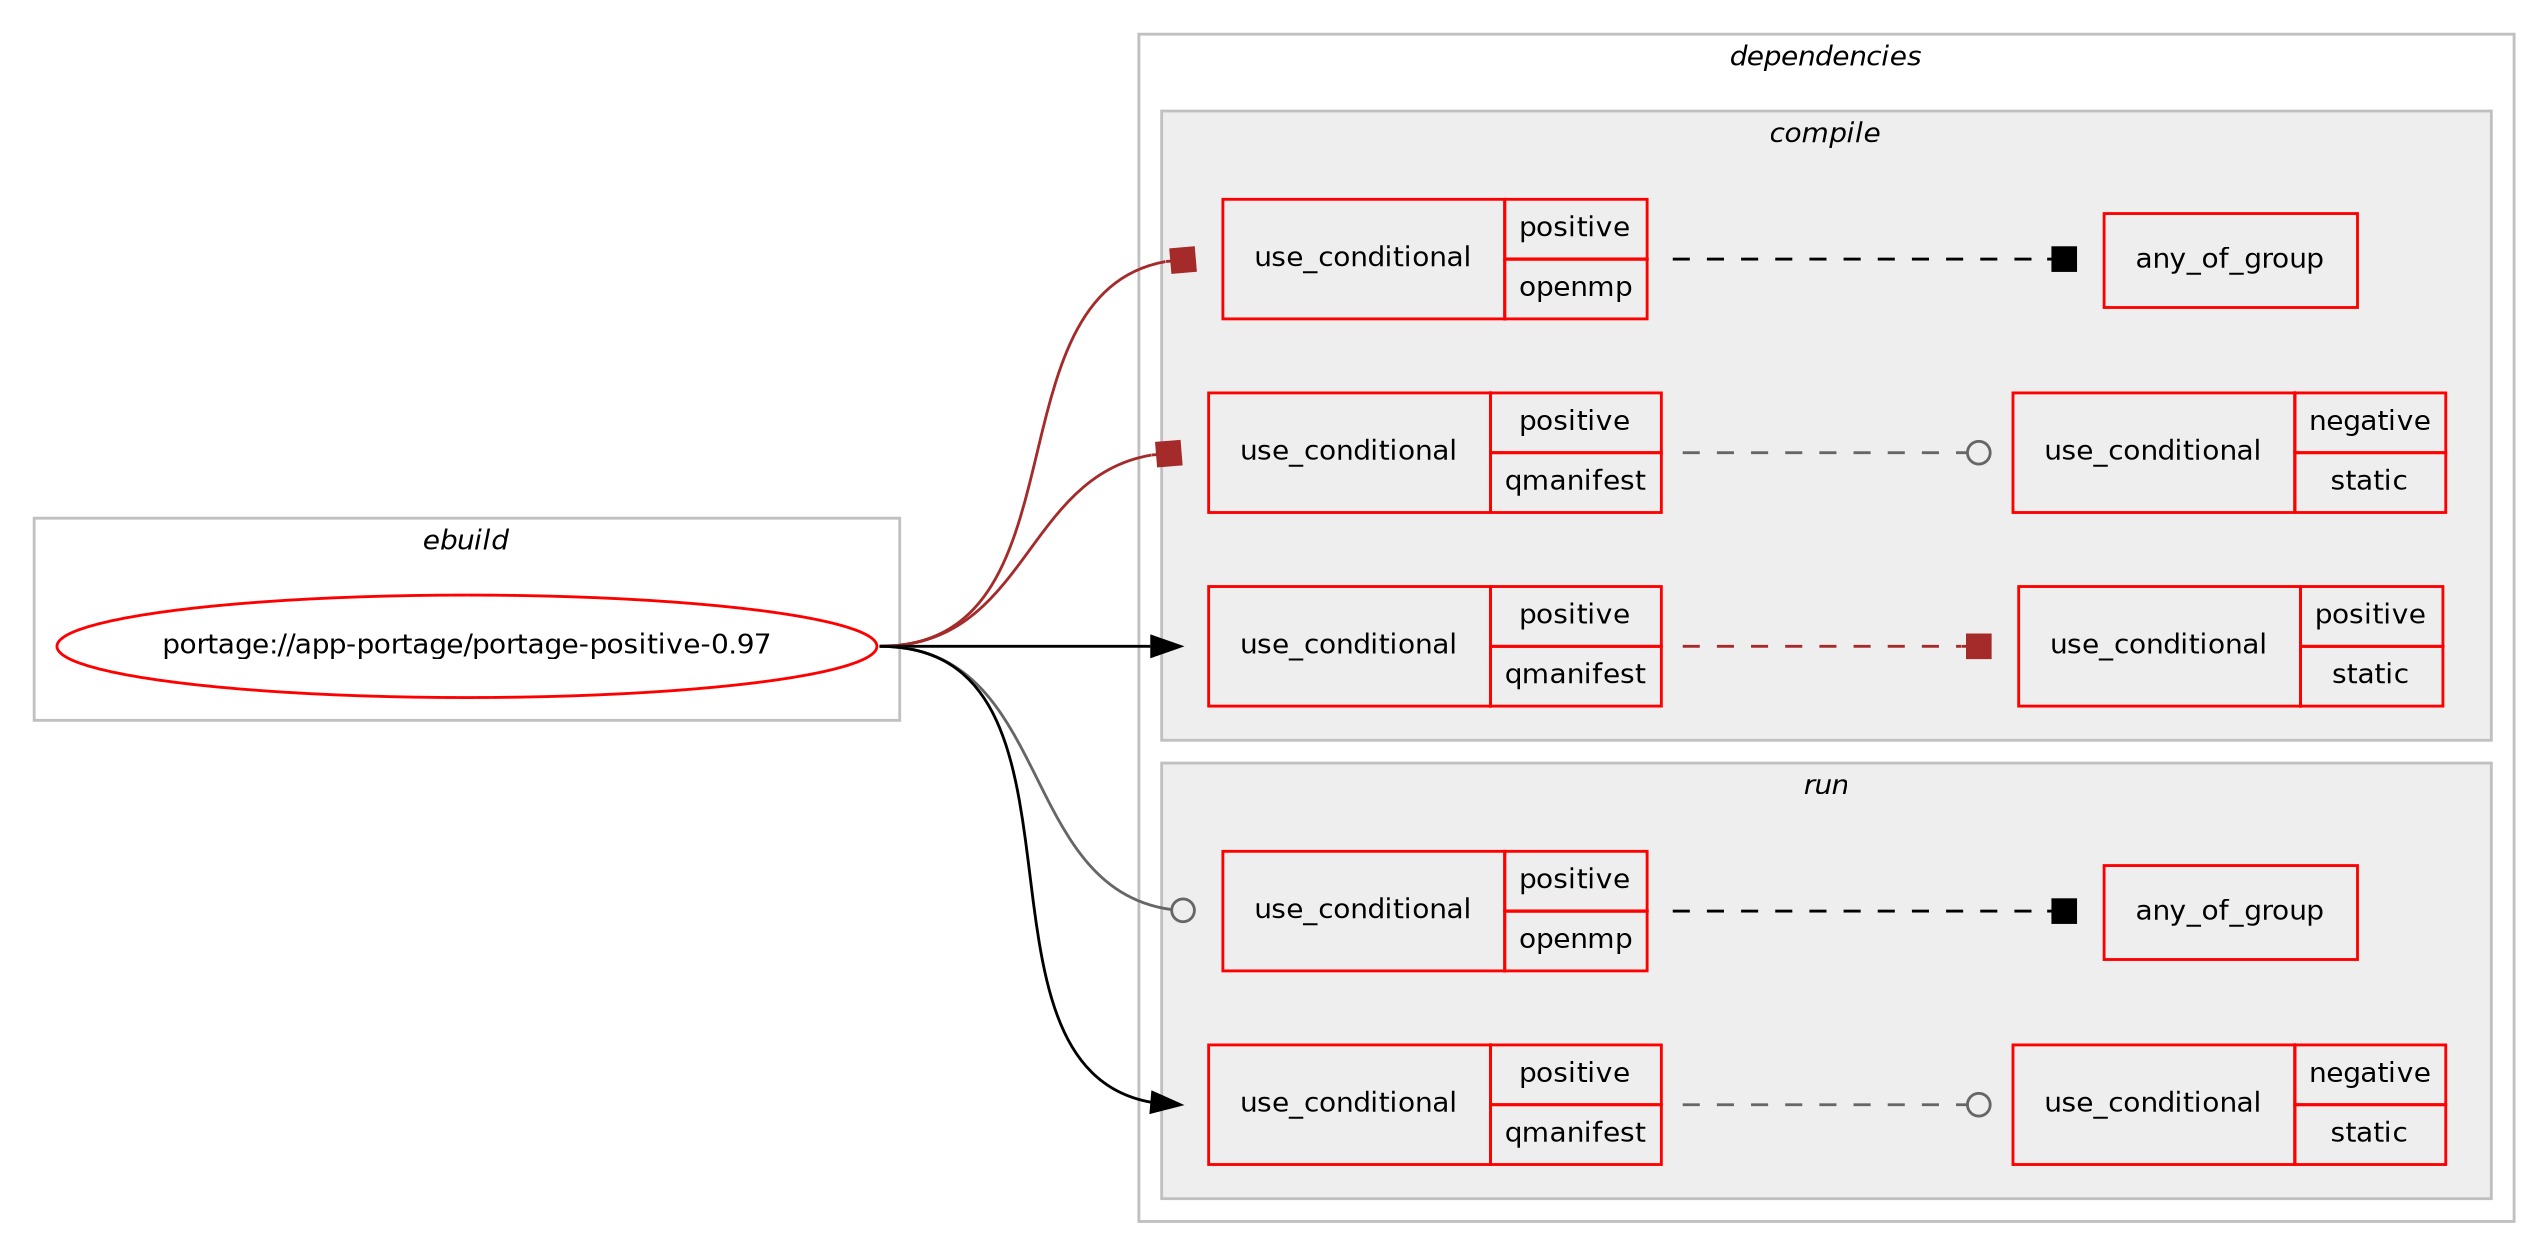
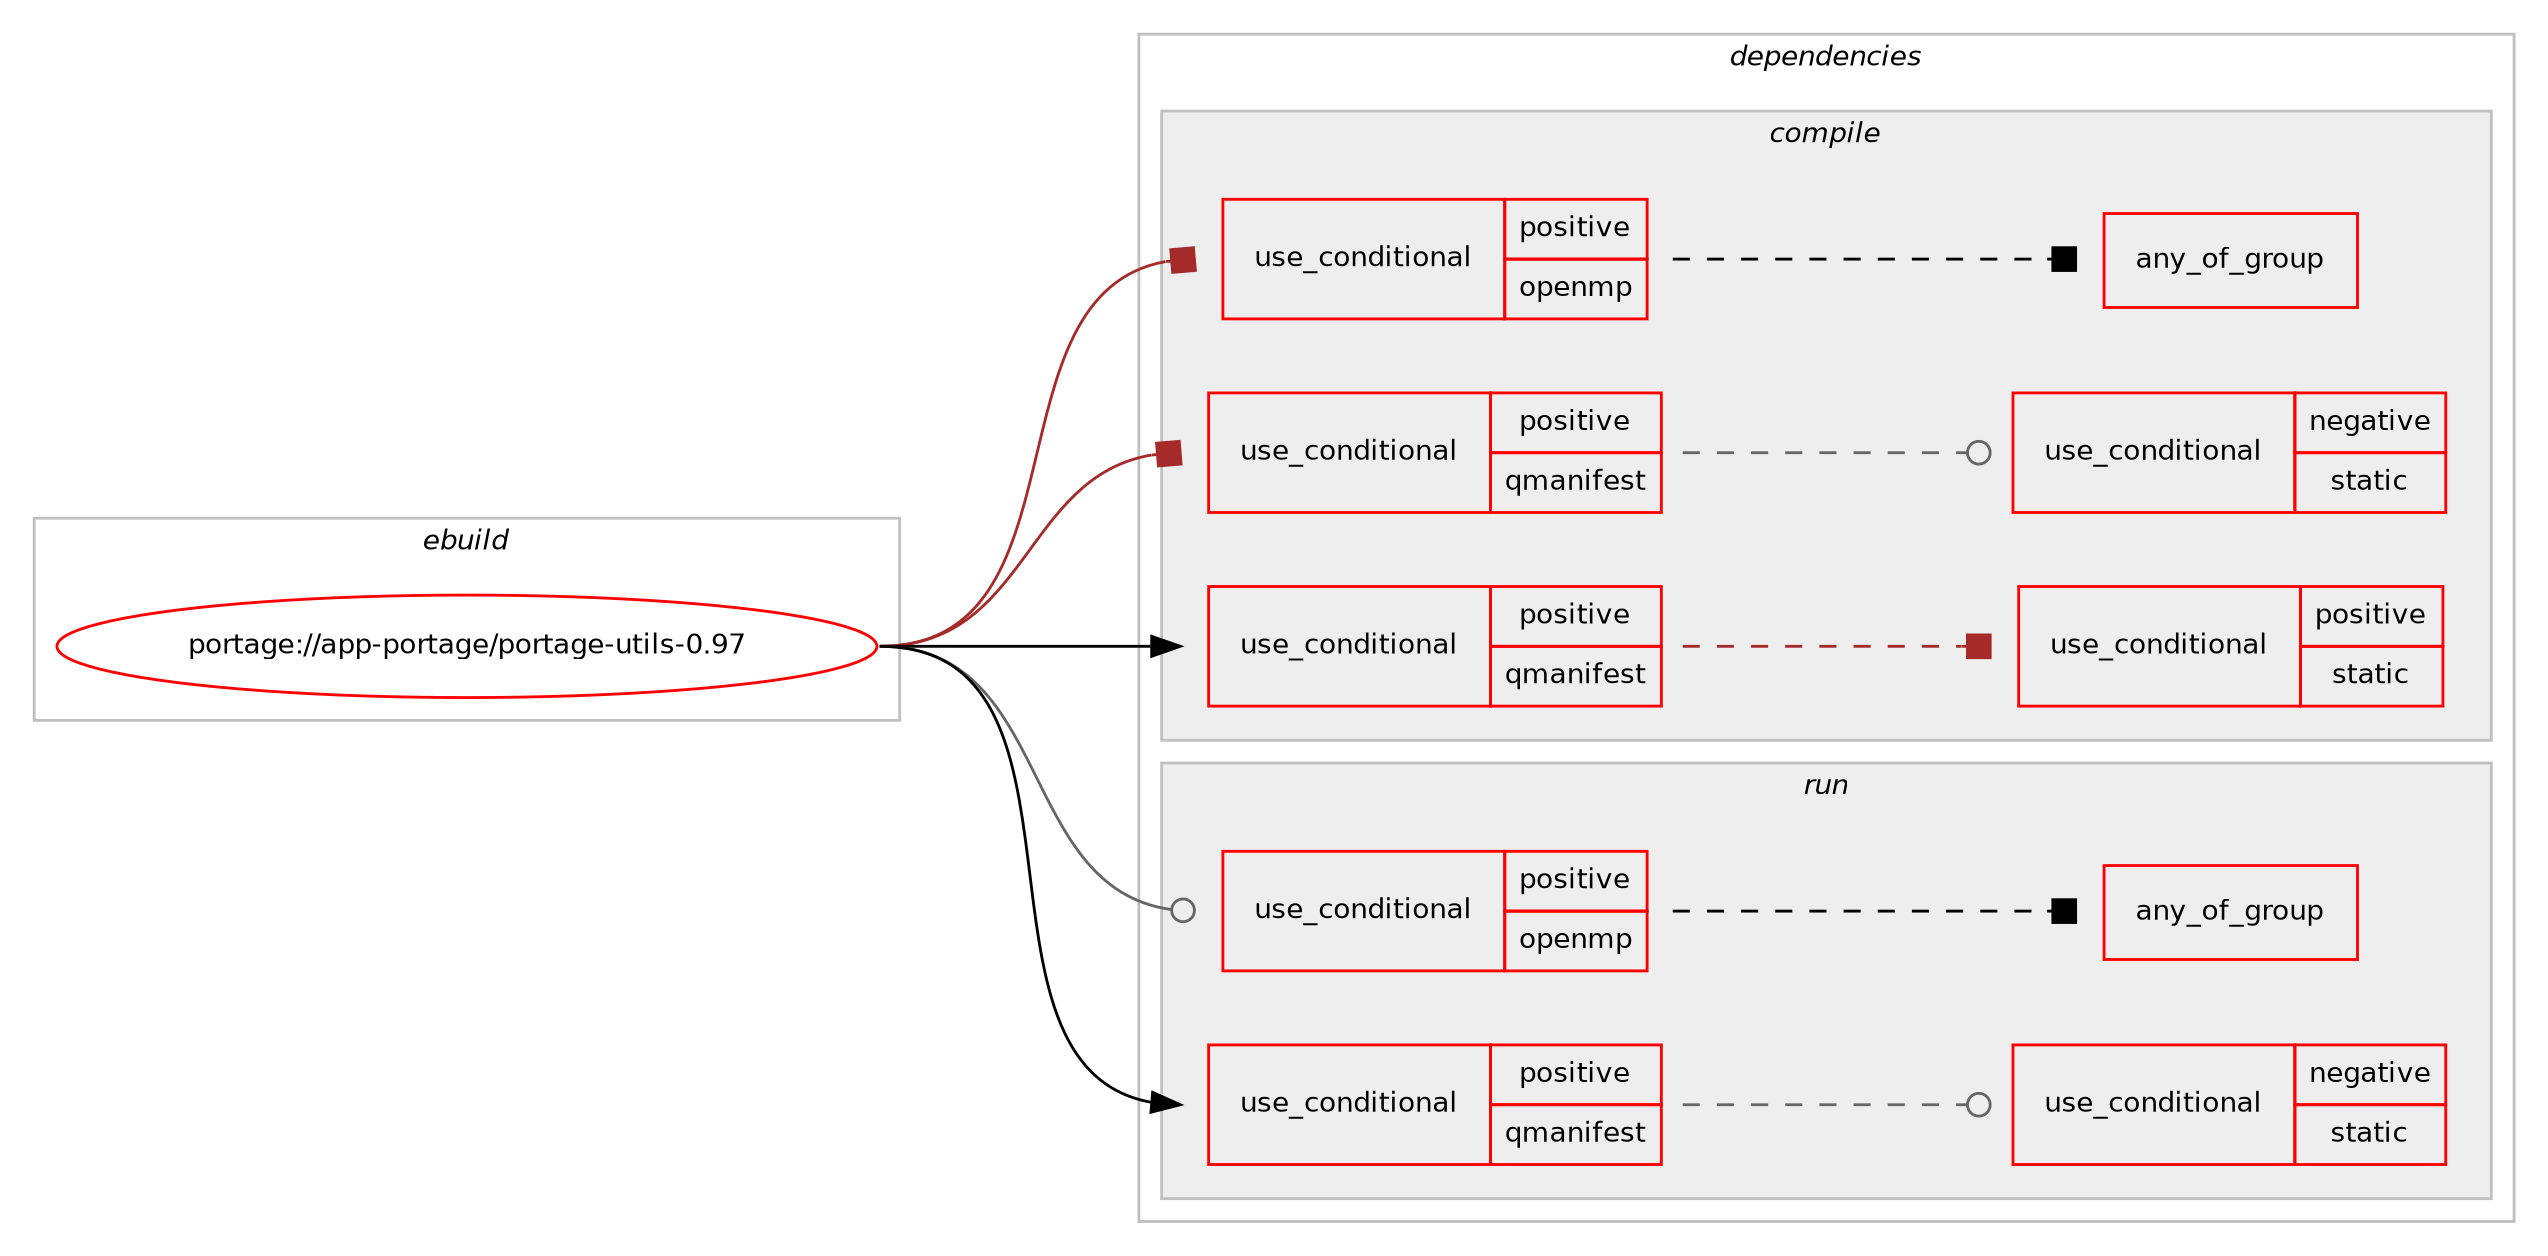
node "portage://app-portage/portage-positive-0.97": label "portage://app-portage/portage-positive-0.97" -> "portage://app-portage/portage-utils-0.97"
